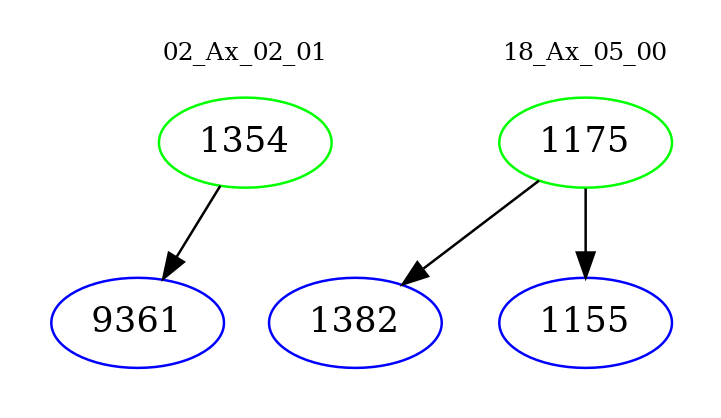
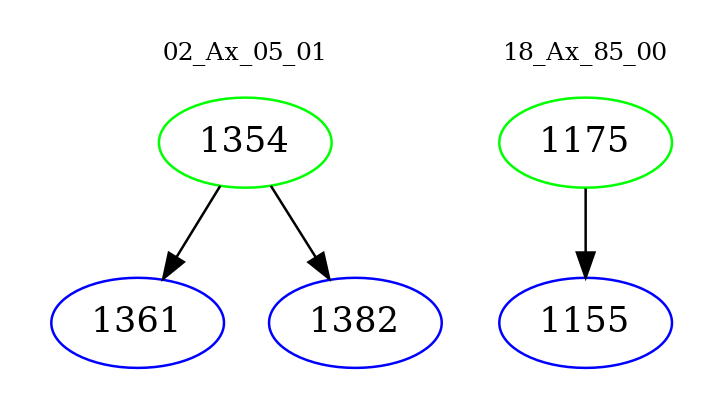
cluster "02_Ax_02_01": label "02_Ax_02_01" -> "02_Ax_05_01"
cluster "18_Ax_05_00": label "18_Ax_05_00" -> "18_Ax_85_00"
edge "1175" -> "1382": now "1354" -> "1382"
node "9361": label "9361" -> "1361"
